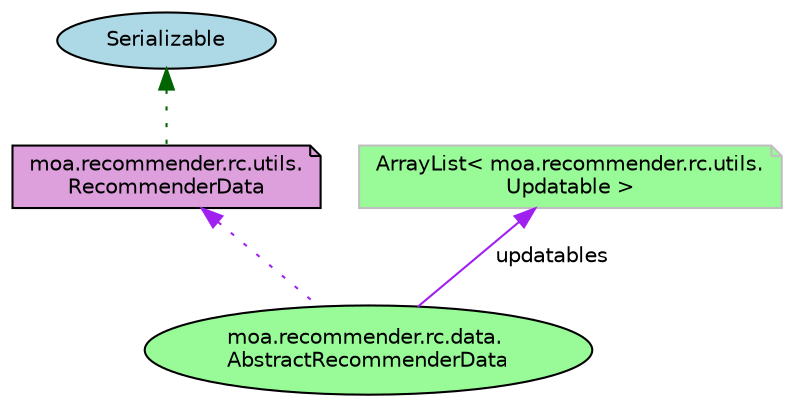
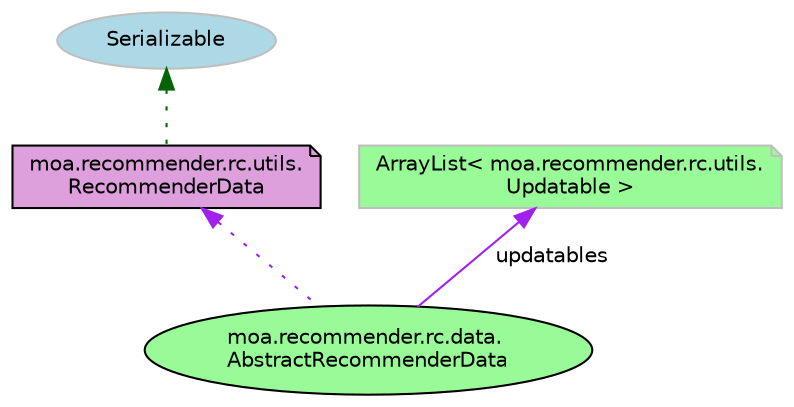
node "Serializable": color black -> grey75
